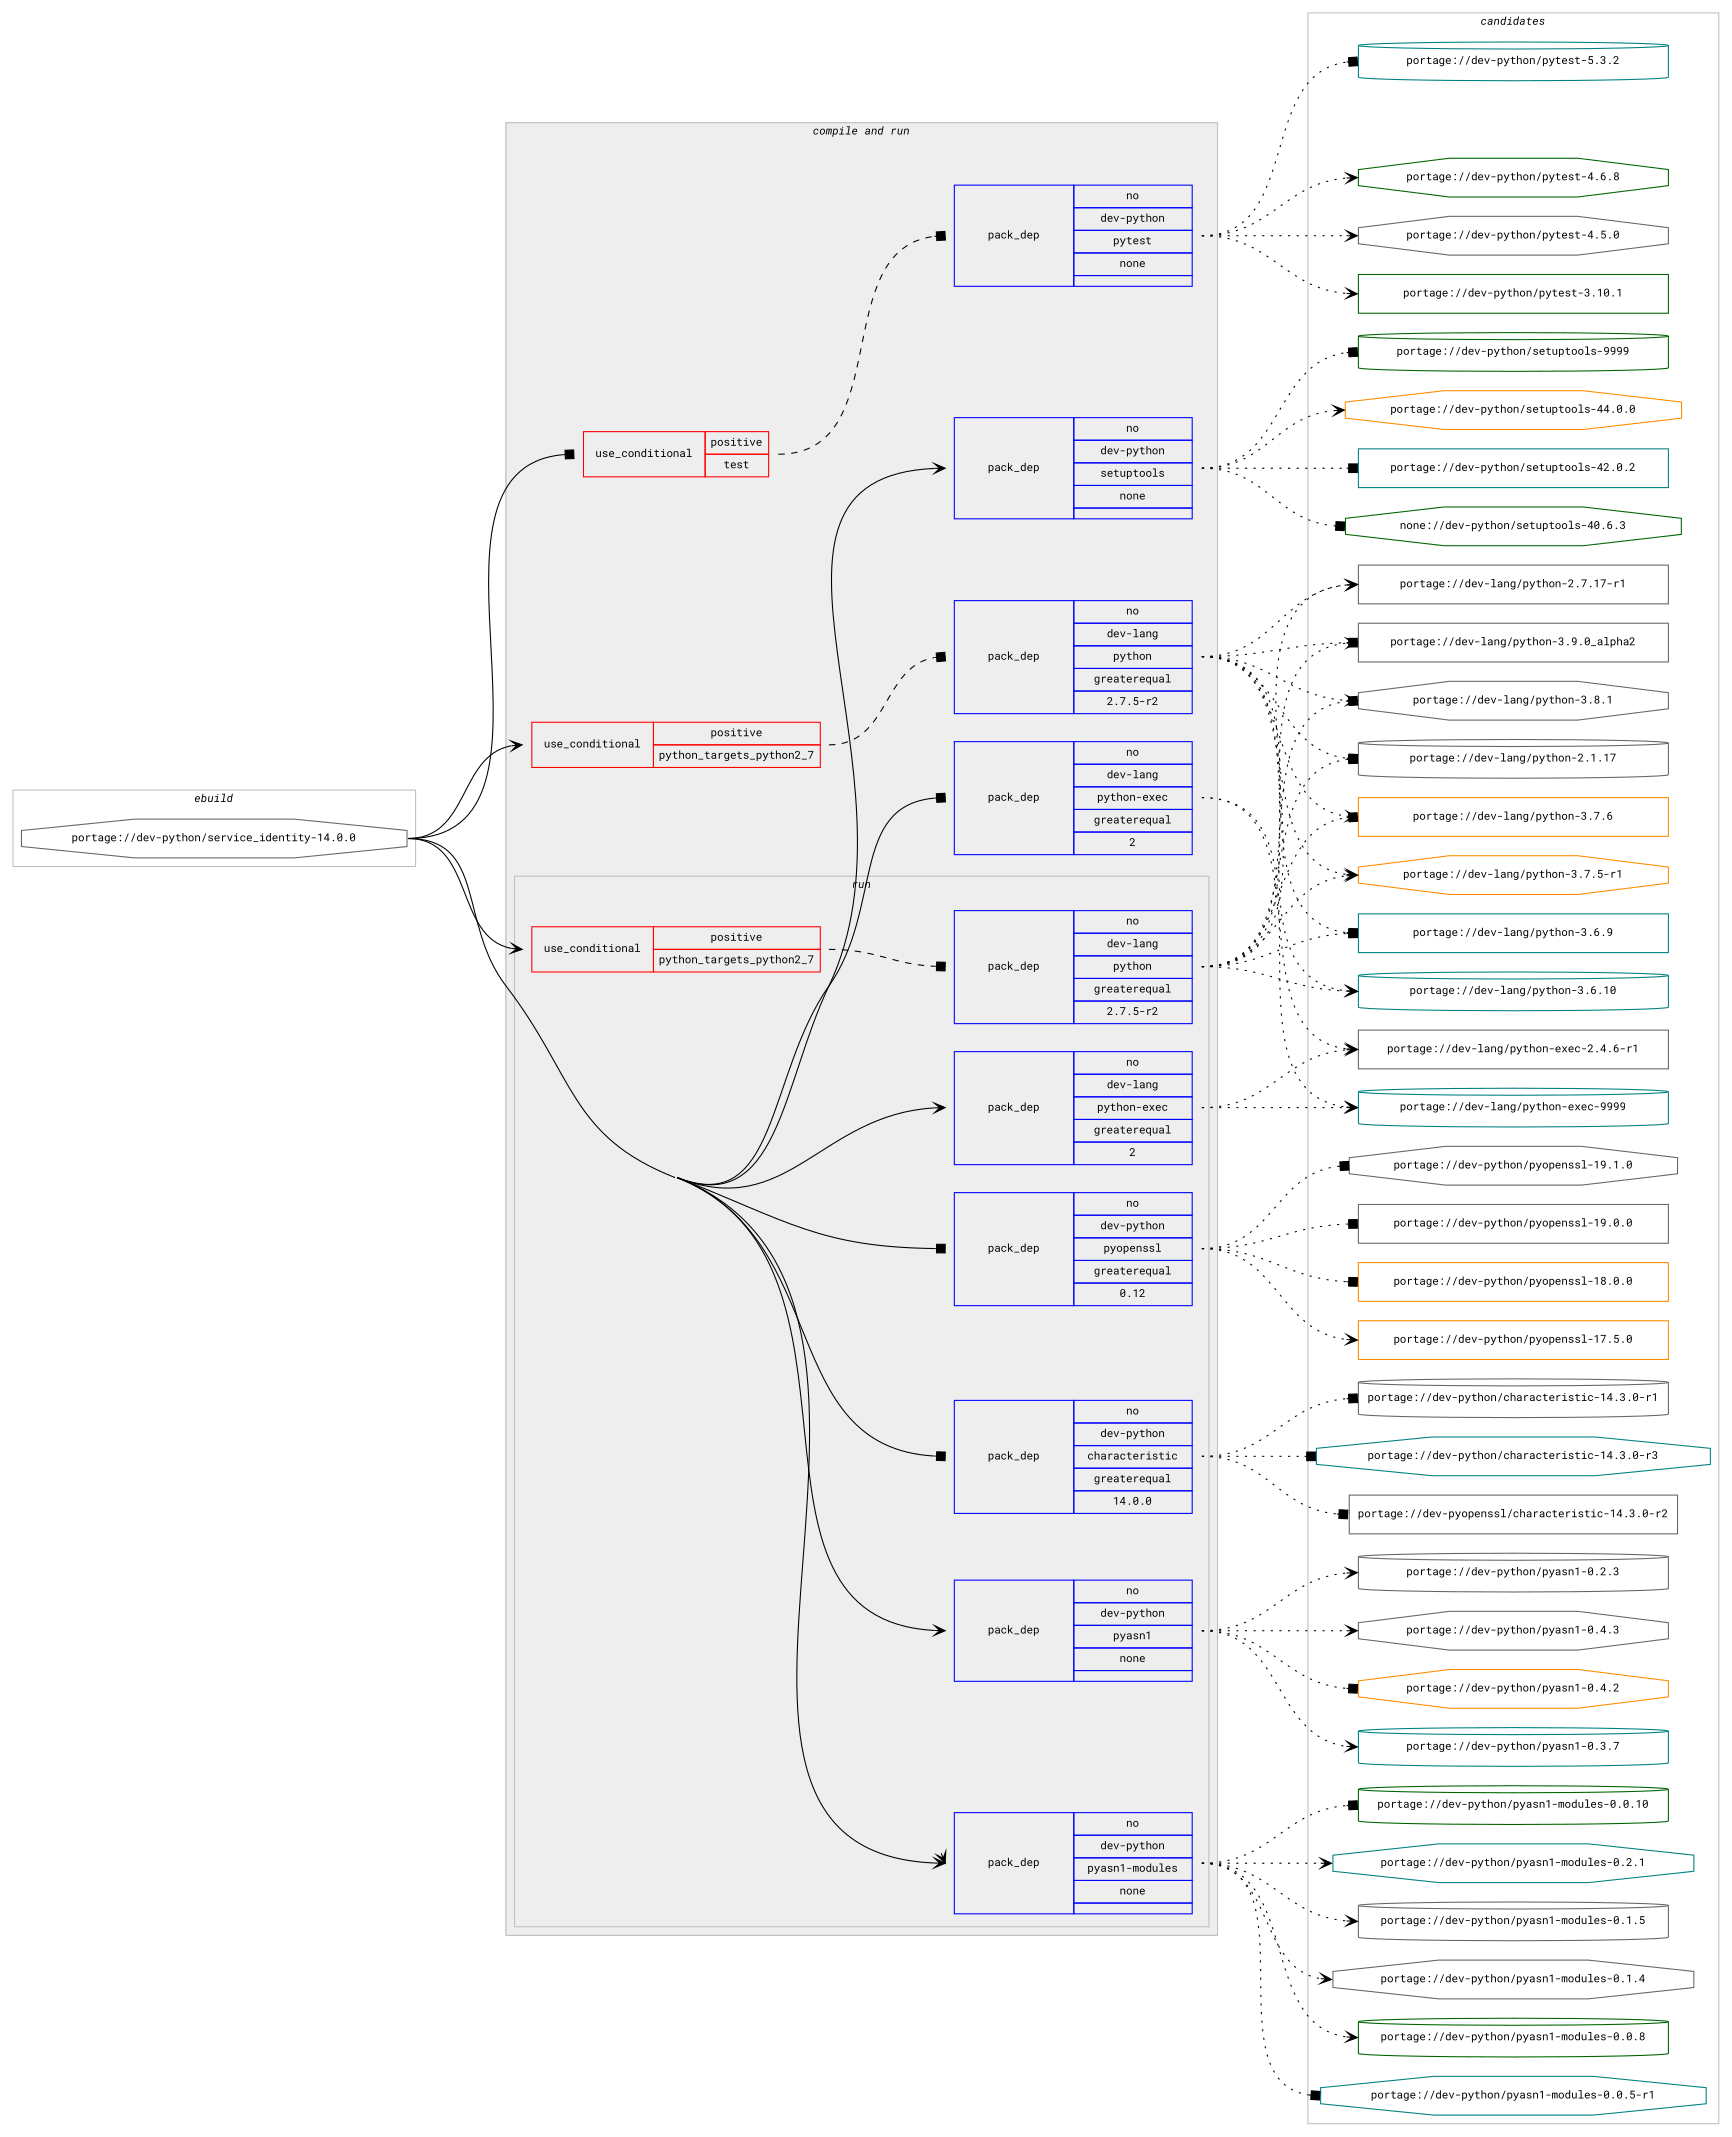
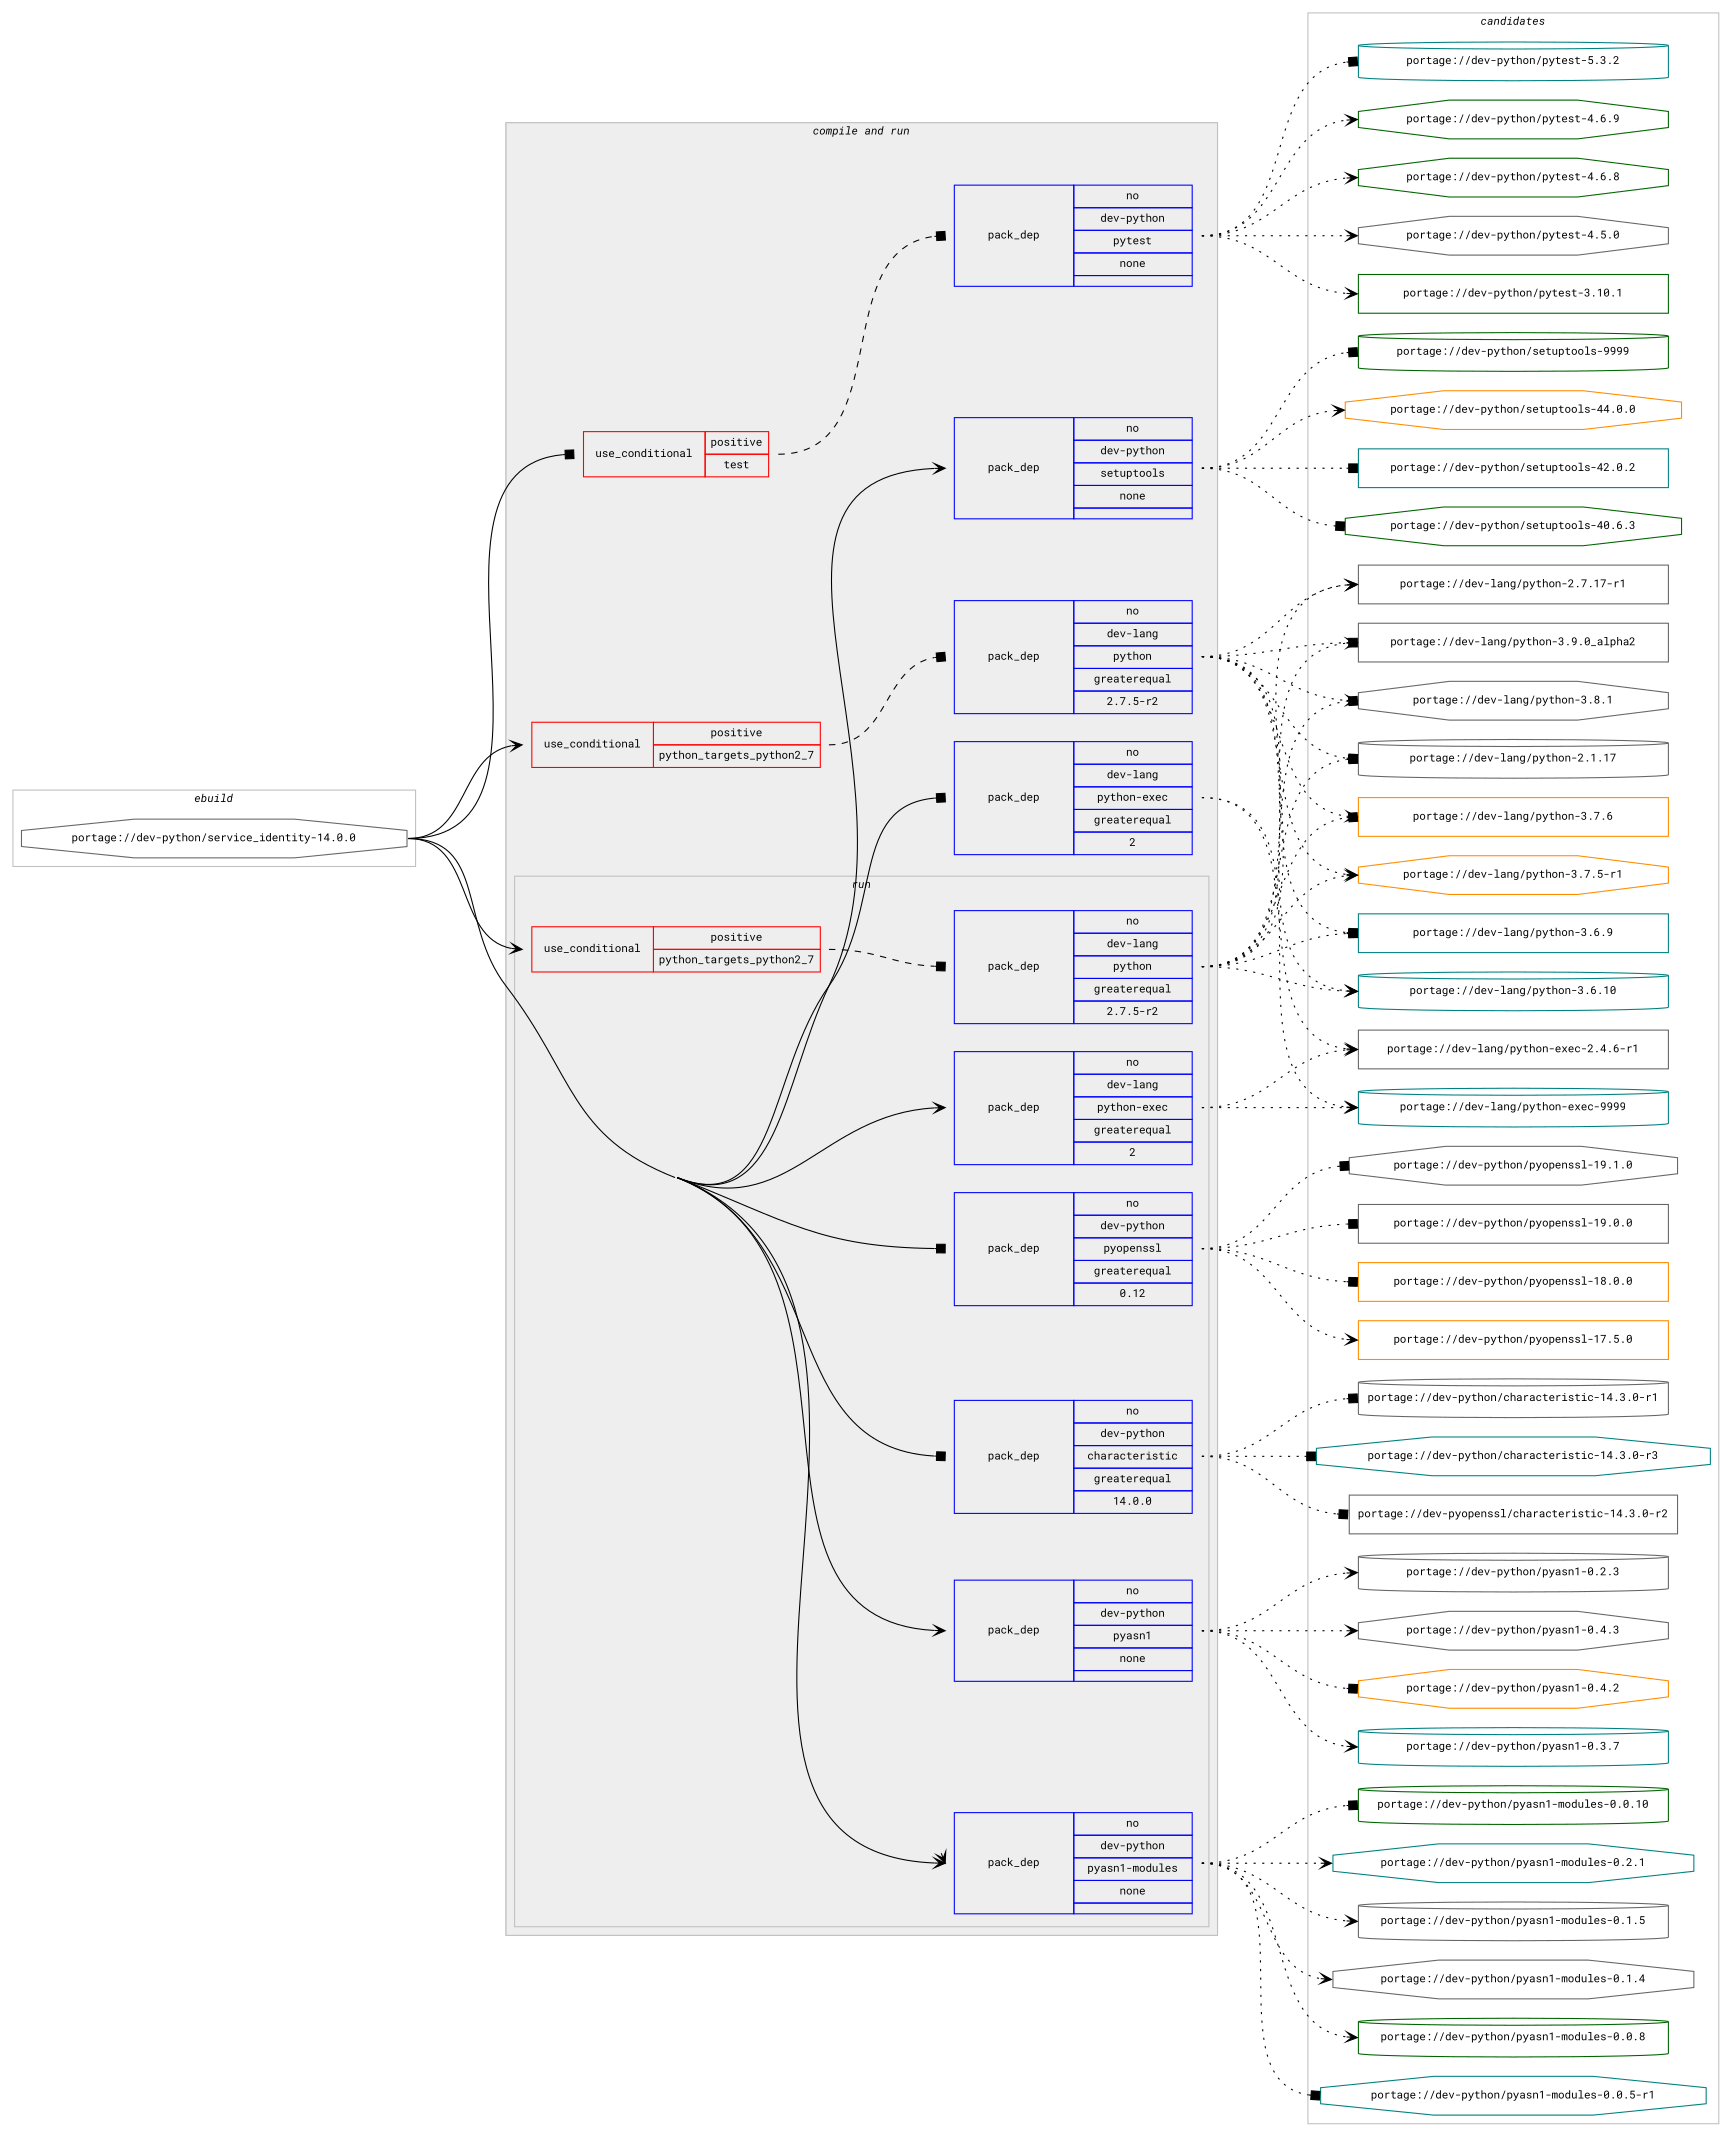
node "portage://dev-python/pytest-4.6.9": added
node "none://dev-python/setuptools-40.6.3": label "none://dev-python/setuptools-40.6.3" -> "portage://dev-python/setuptools-40.6.3"
